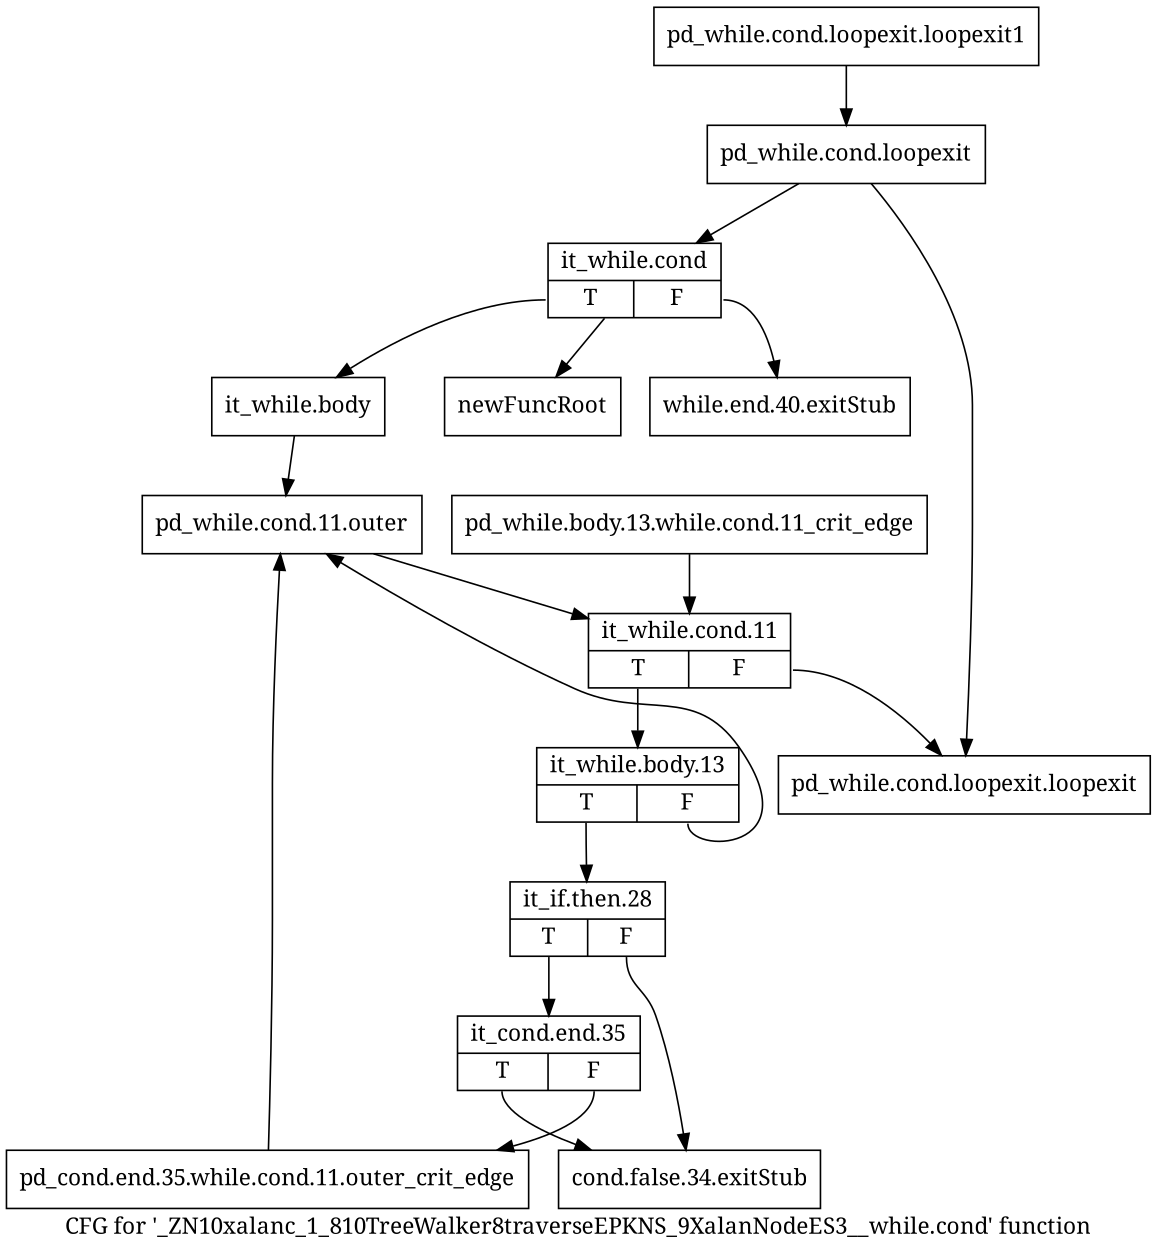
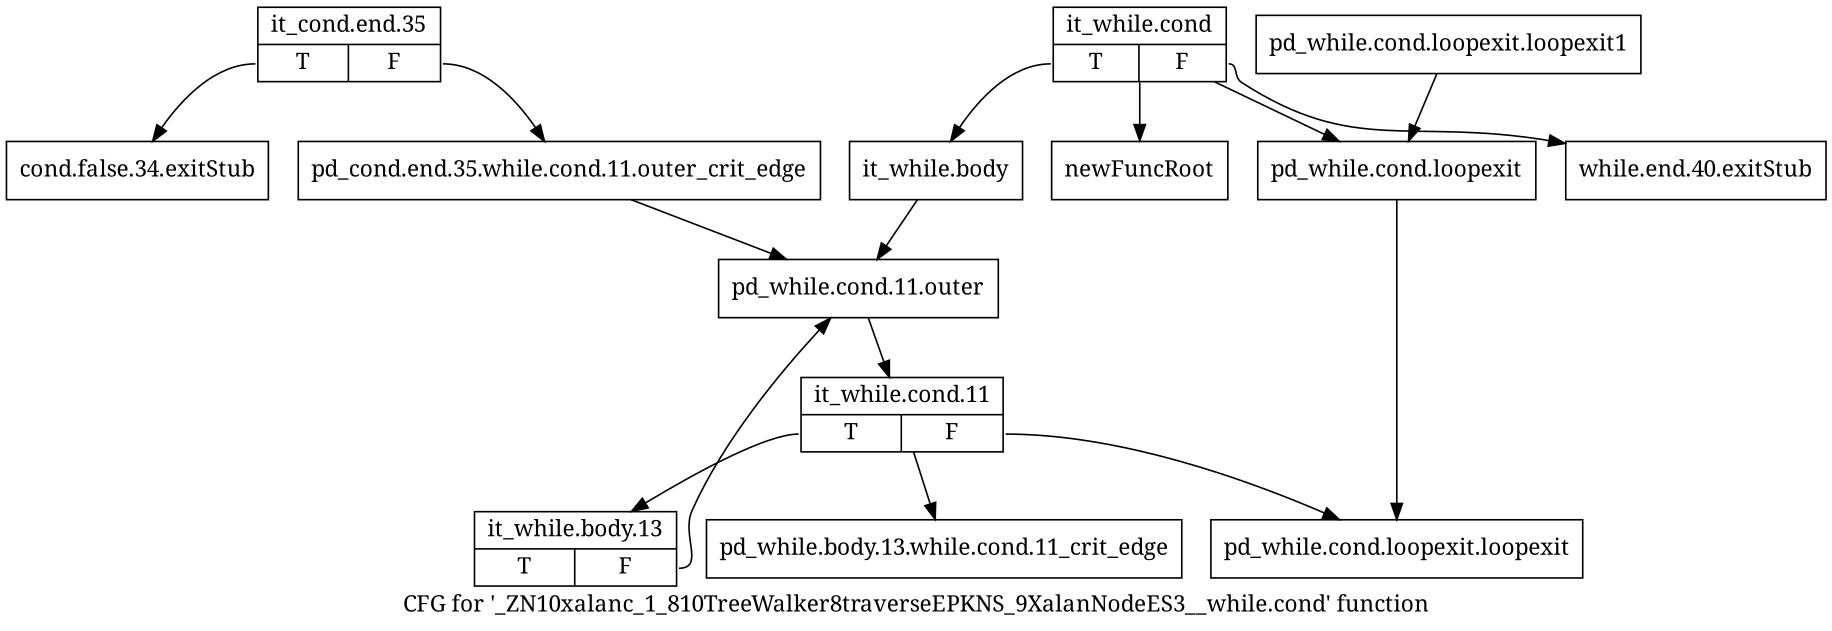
edge "pd_while.cond.loopexit" -> "it_while.cond": reversed
edge "pd_while.body.13.while.cond.11_crit_edge" -> "it_while.cond.11": reversed
node "it_if.then.28": removed
